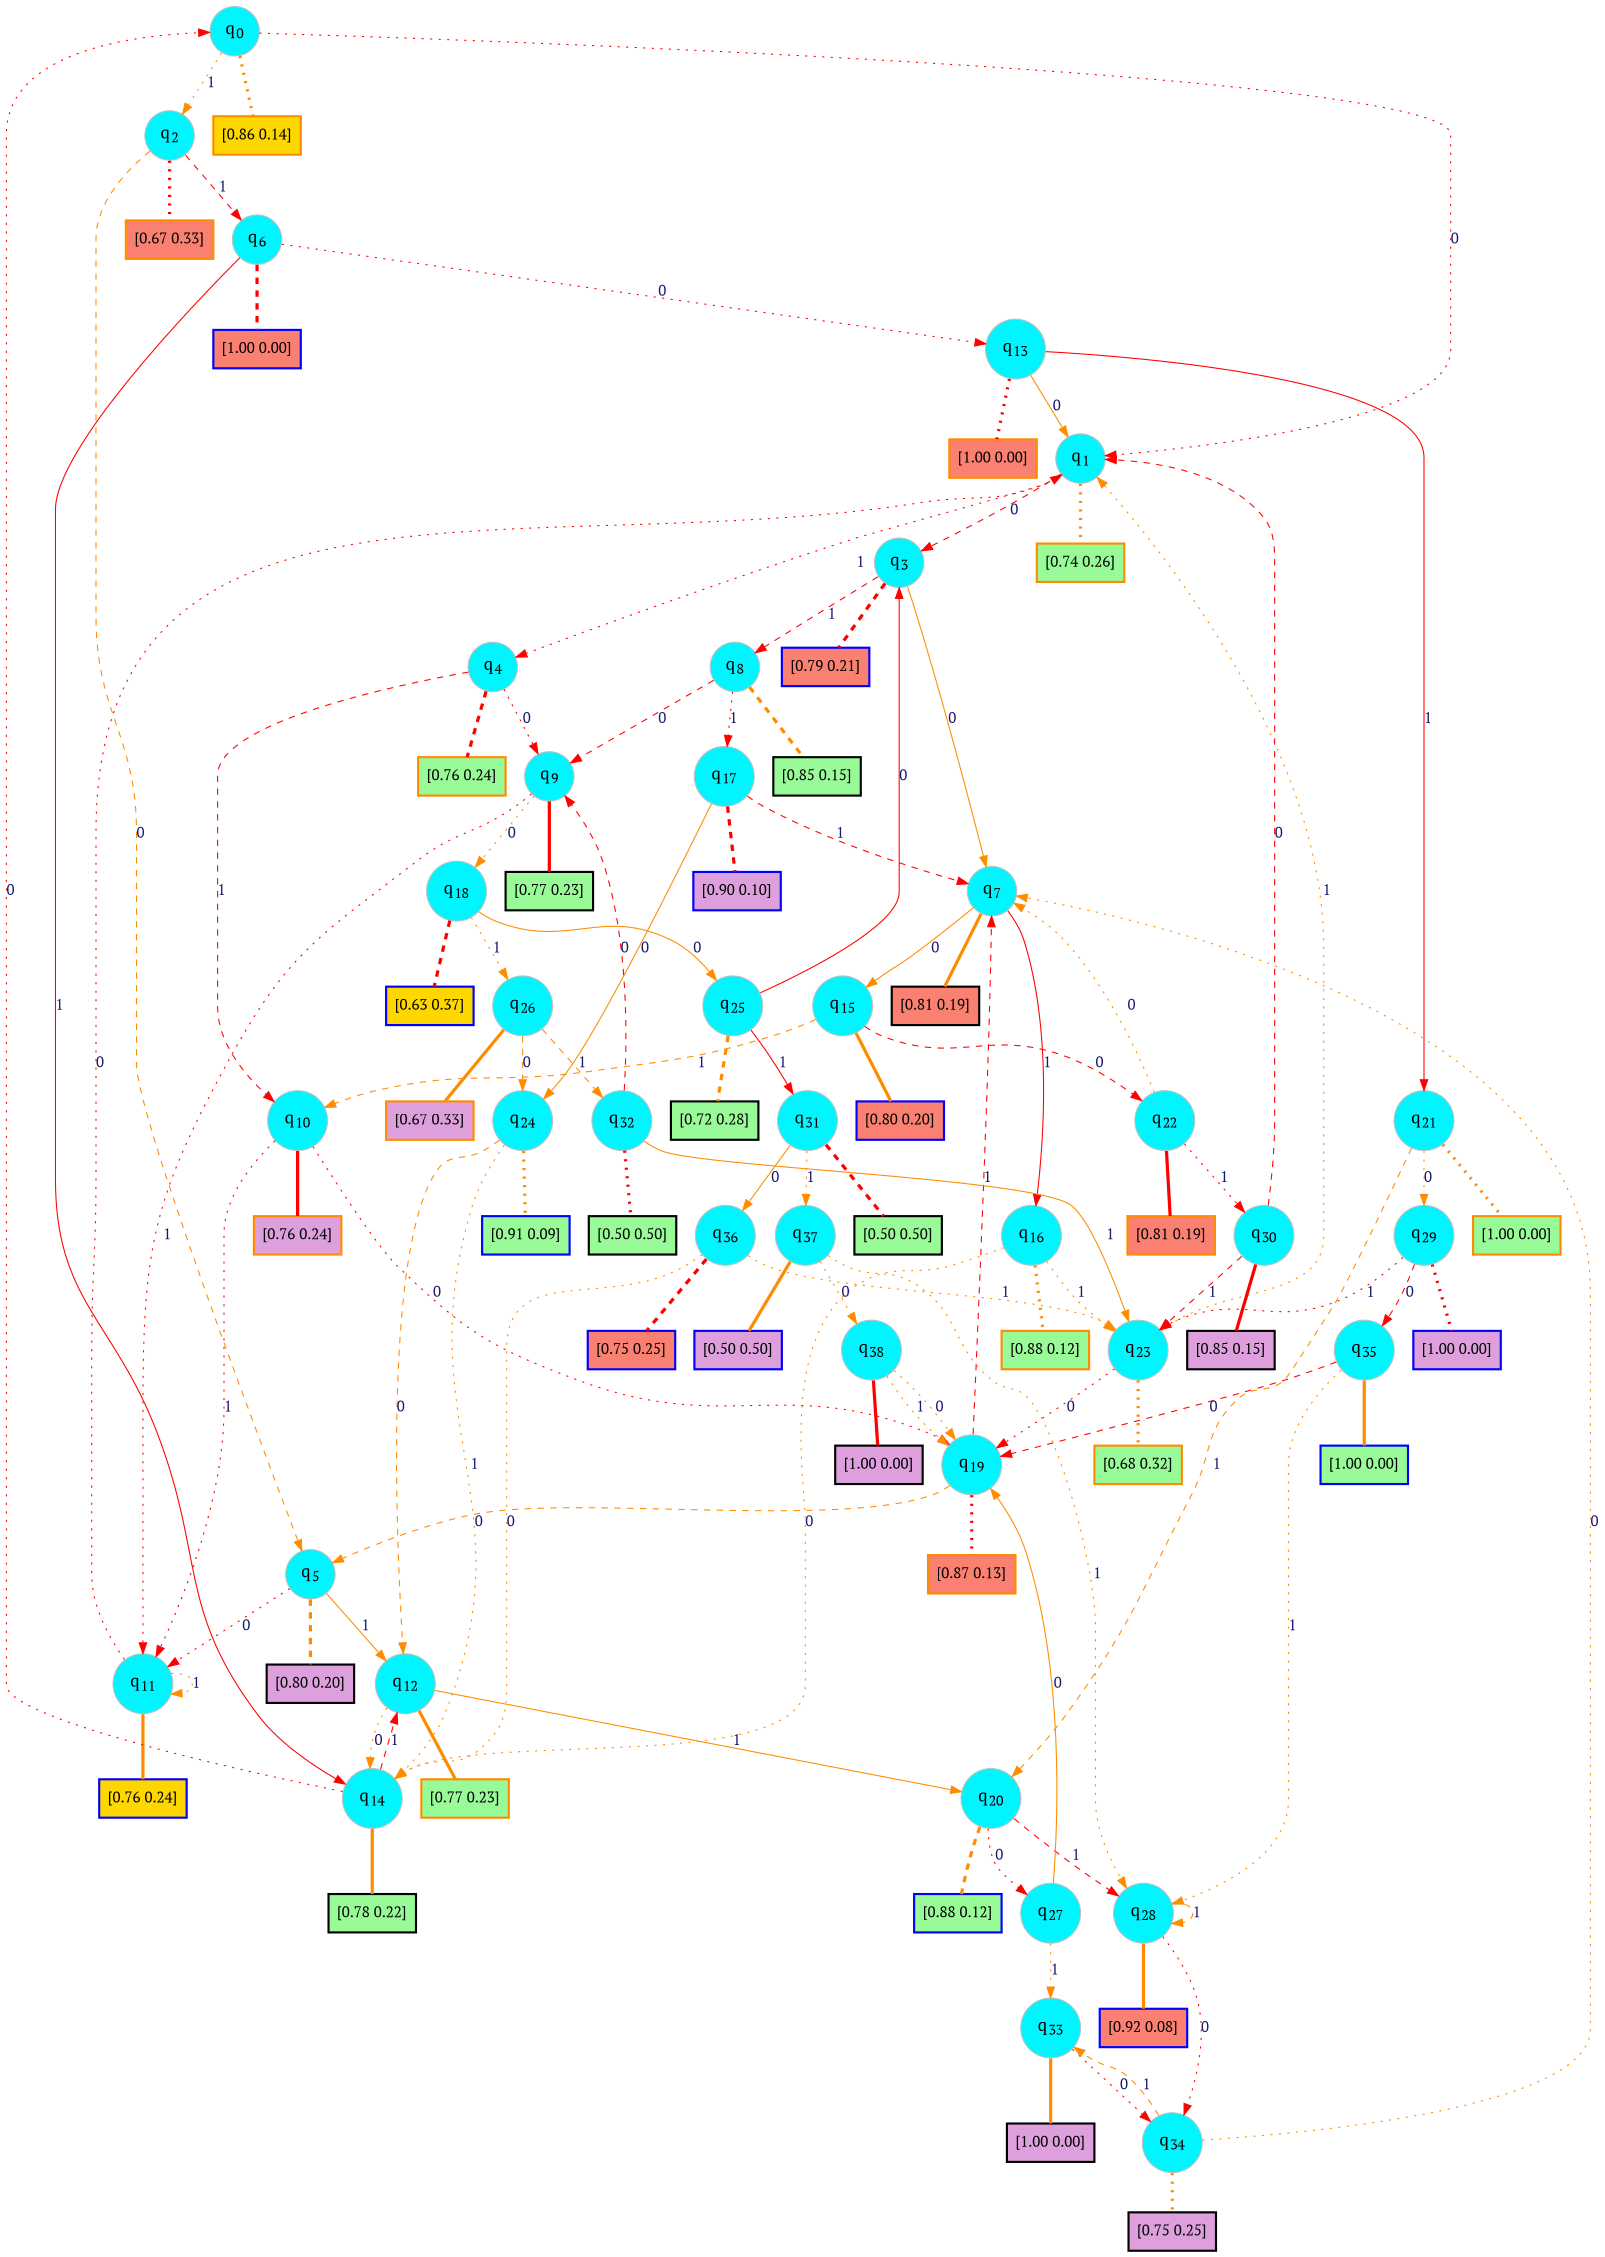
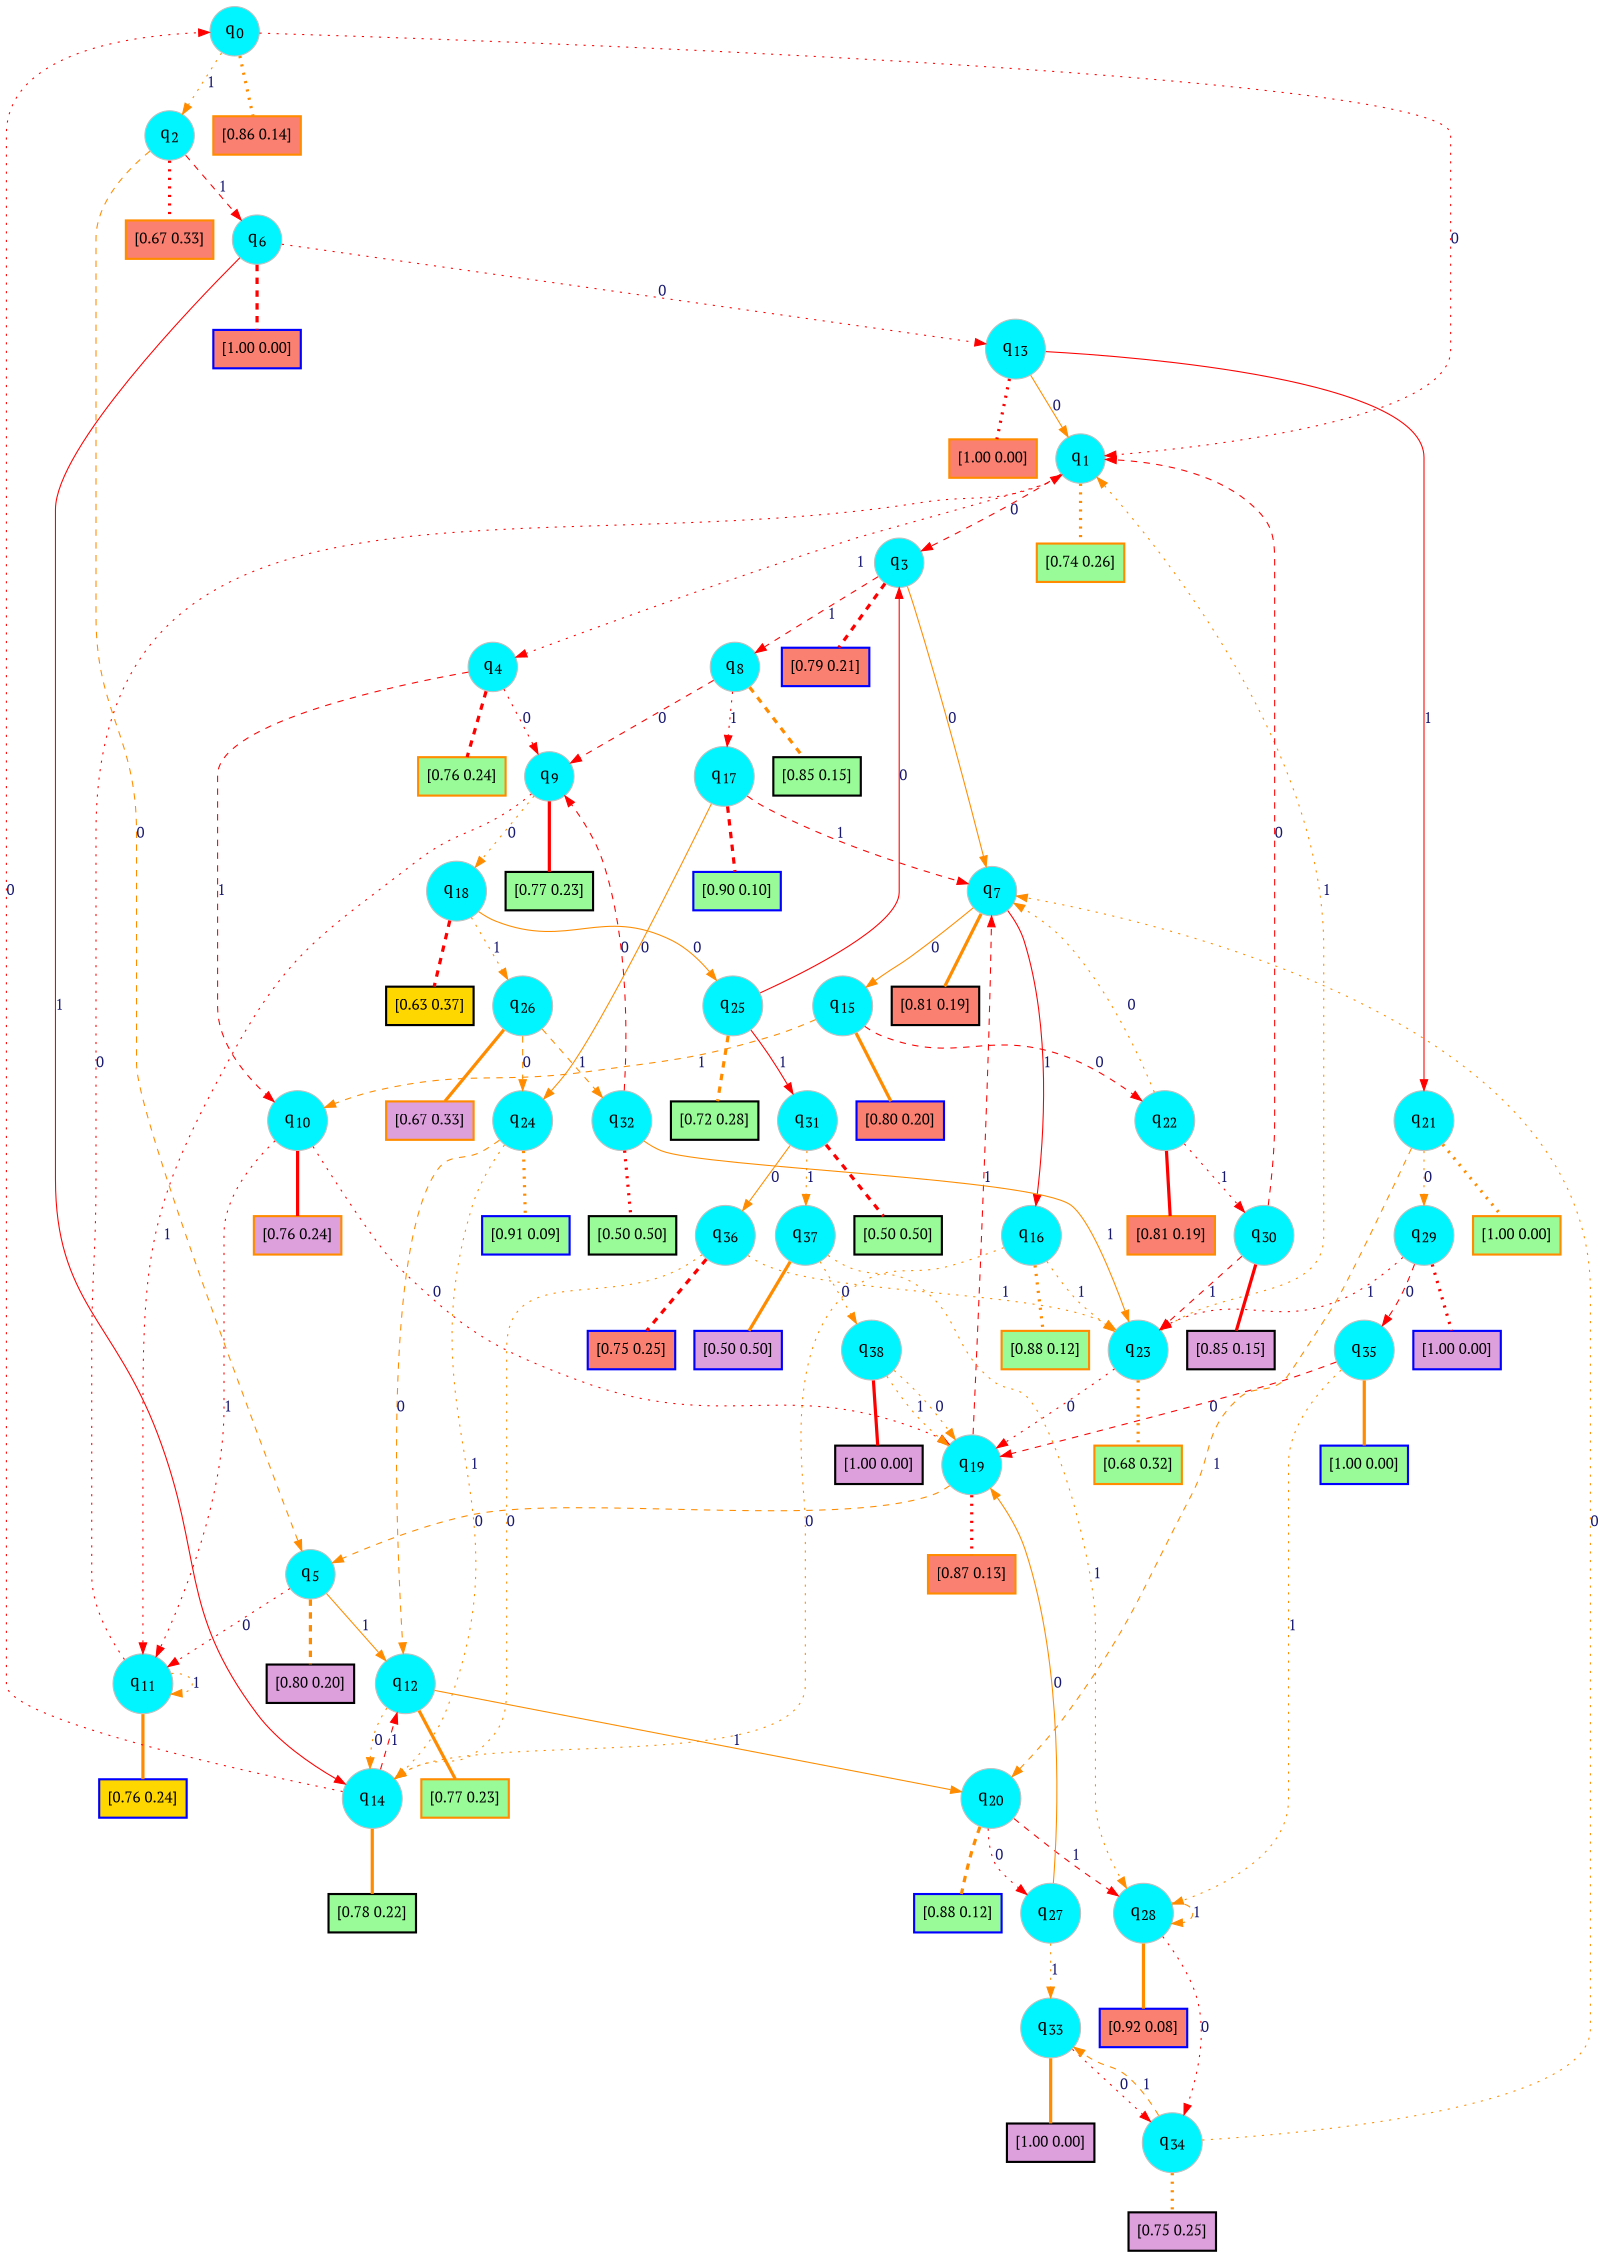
node "[0.86 0.14]": fillcolor gold -> salmon
node "[0.90 0.10]": fillcolor plum -> palegreen
node "[0.63 0.37]": color blue -> black
